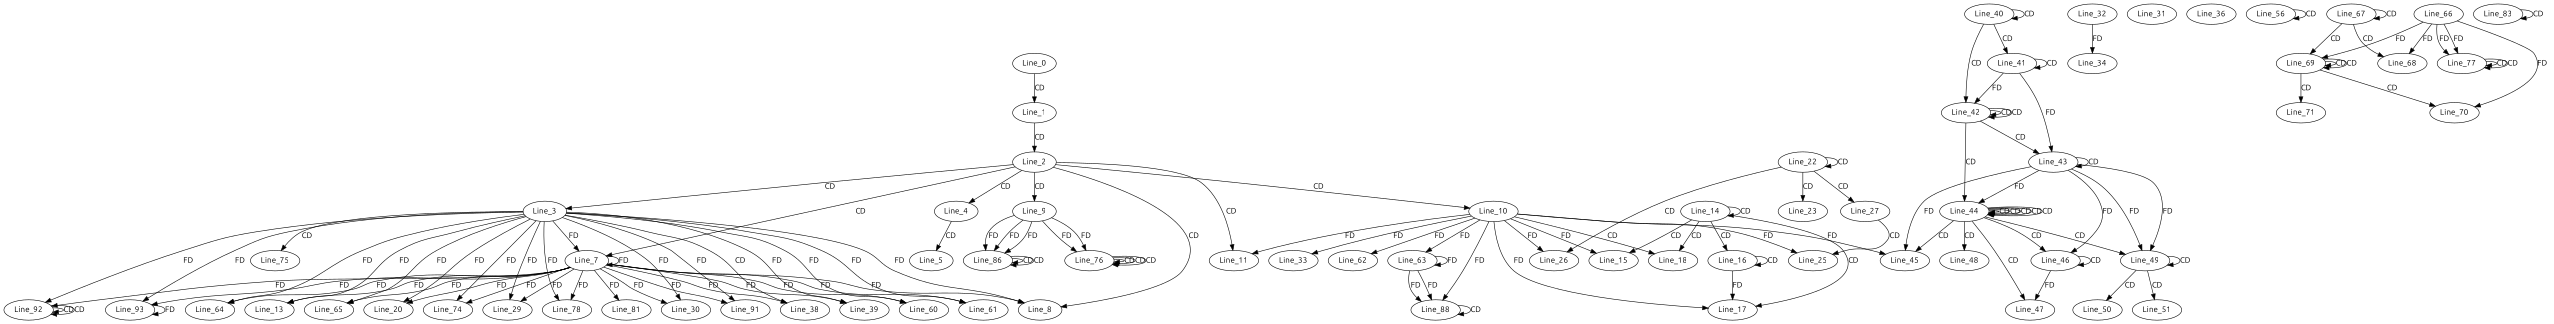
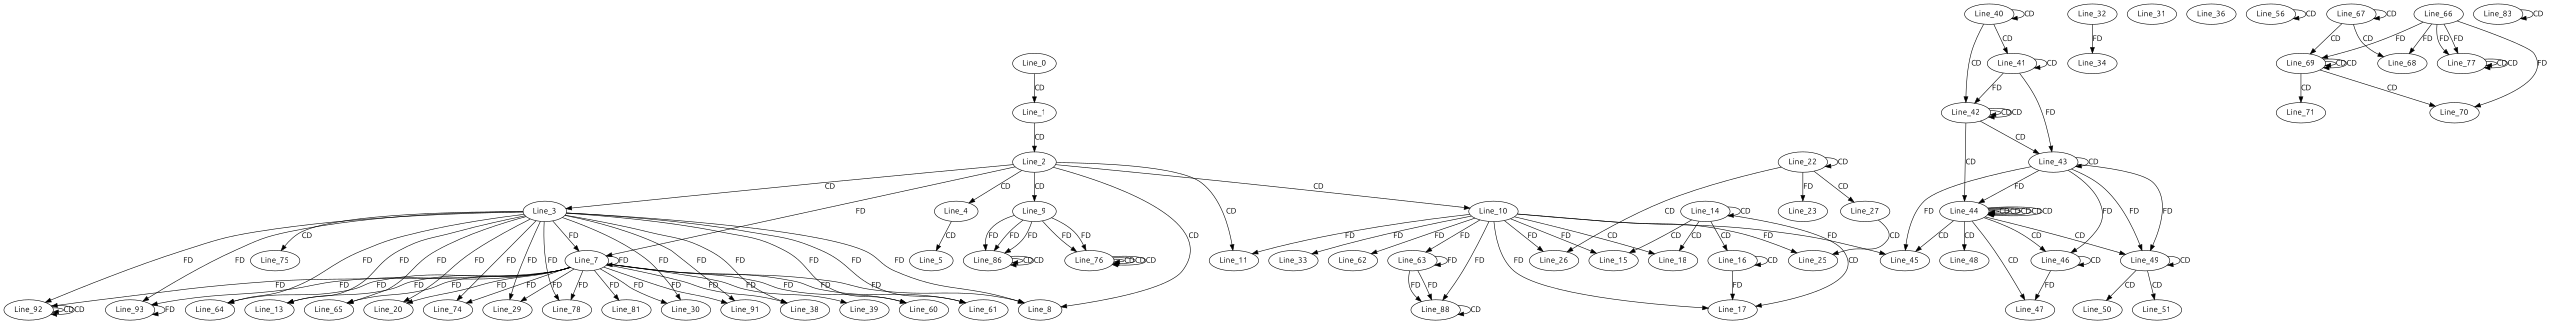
edge "Line_22" -> "Line_23": label "CD" -> "FD"
edge "Line_2" -> "Line_7": label "CD" -> "FD"
edge "Line_3" -> "Line_39": removed, label "FD"
edge "Line_3" -> "Line_38": label "CD" -> "FD"
